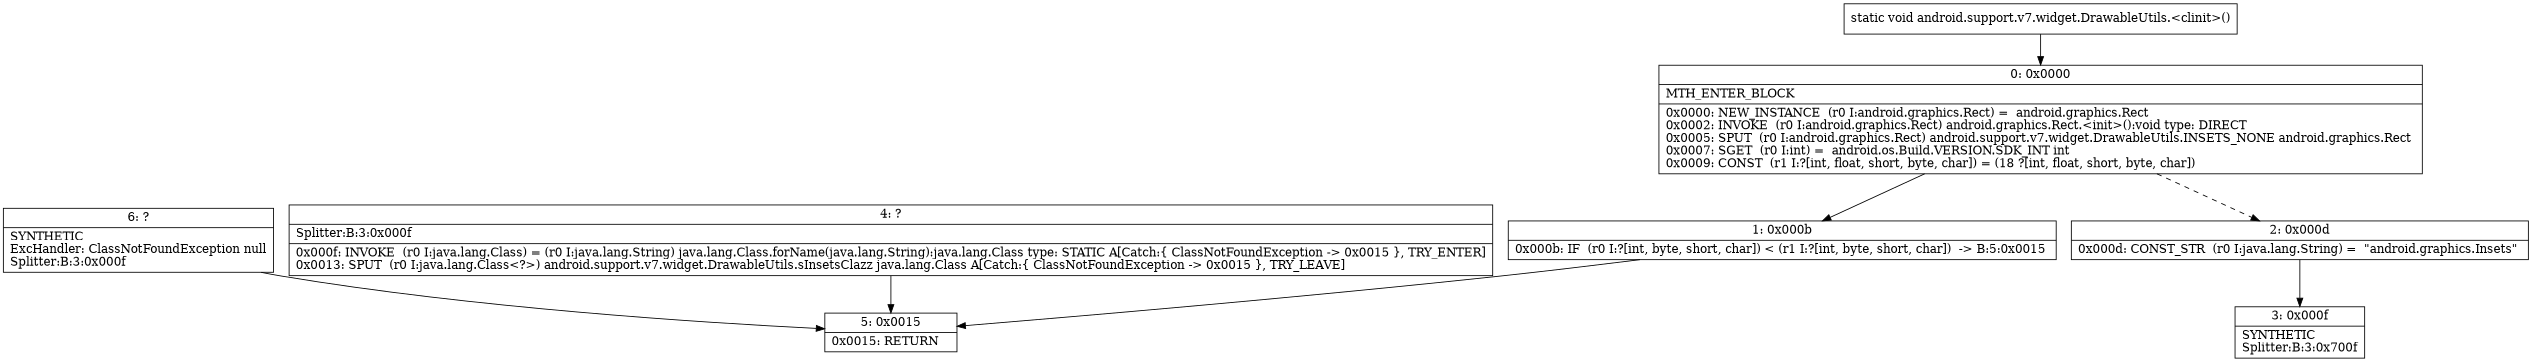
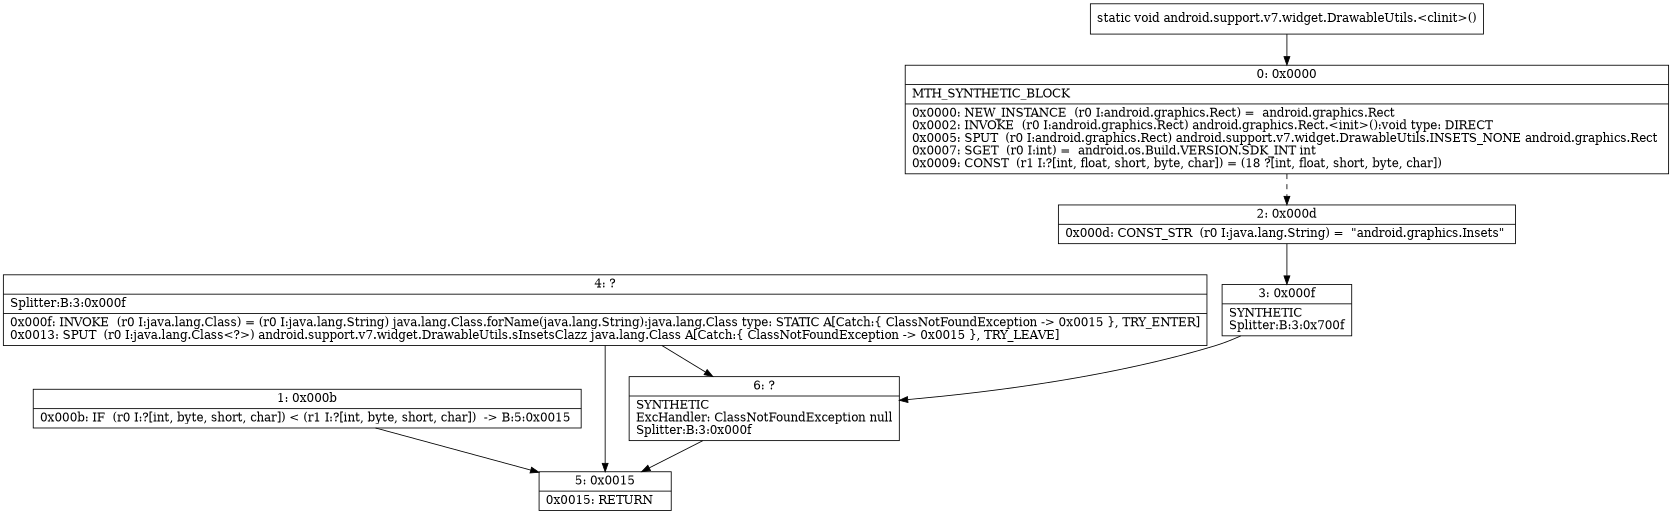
node "0: 0x0000": text "MTH_ENTER_BLOCK" -> "MTH_SYNTHETIC_BLOCK"
edge "0: 0x0000" -> "1: 0x000b": removed
edge "4: ?" -> "6: ?": added
edge "3: 0x000f" -> "6: ?": added
